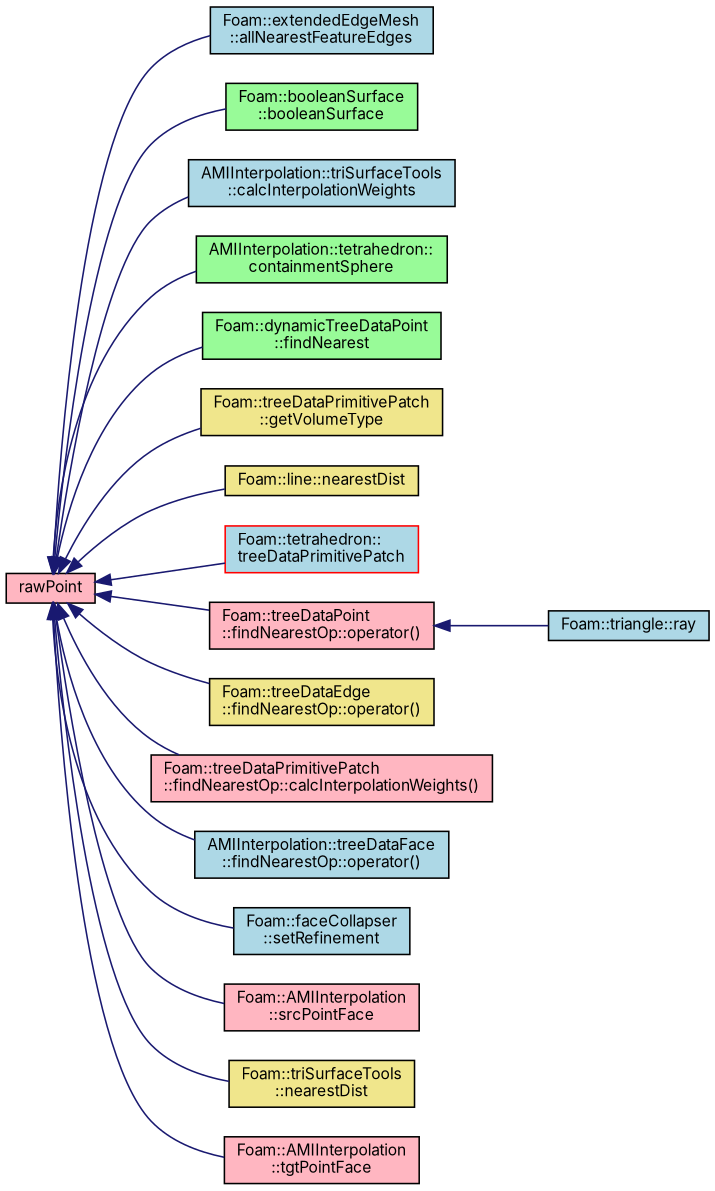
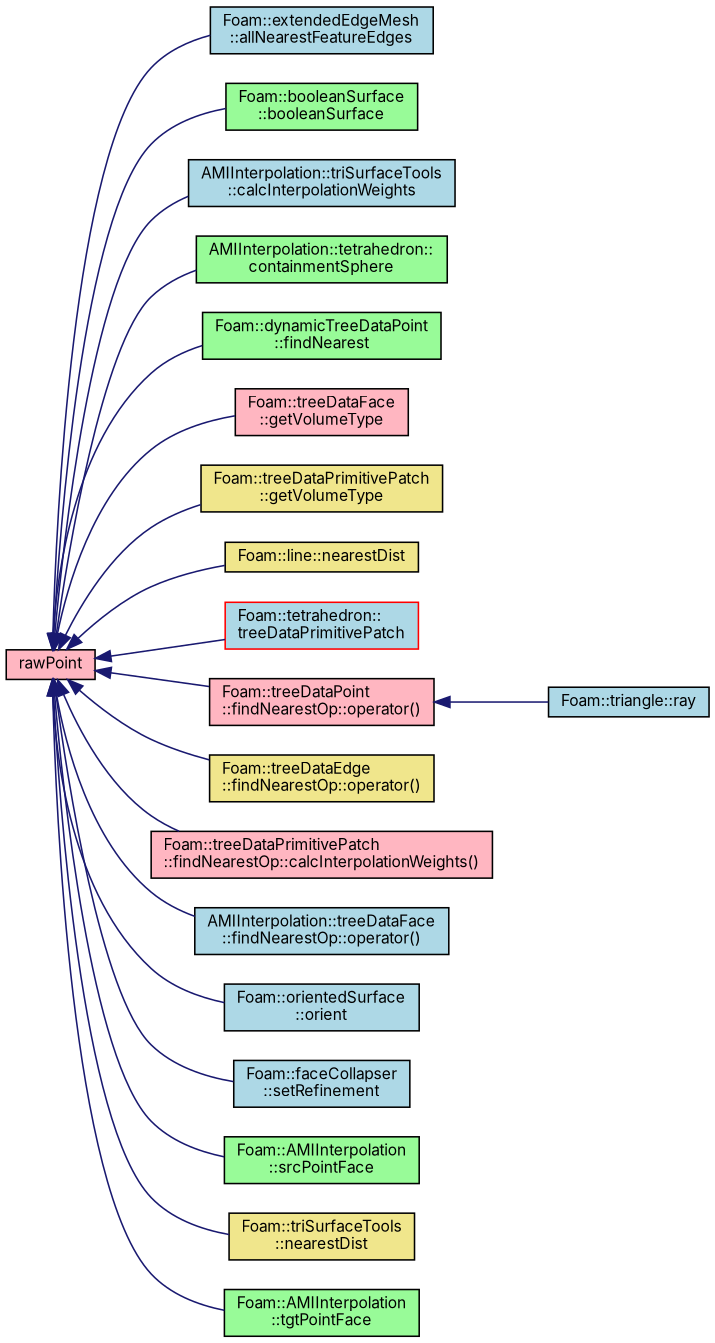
node "Foam::treeDataFace ::getVolumeType": added
node "Foam::AMIInterpolation ::srcPointFace": fillcolor lightpink -> palegreen
node "Foam::orientedSurface ::orient": added
node "Foam::AMIInterpolation ::tgtPointFace": fillcolor lightpink -> palegreen
